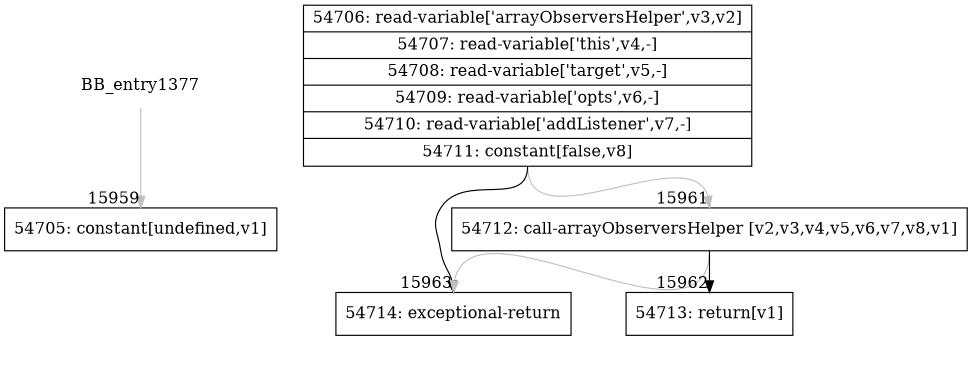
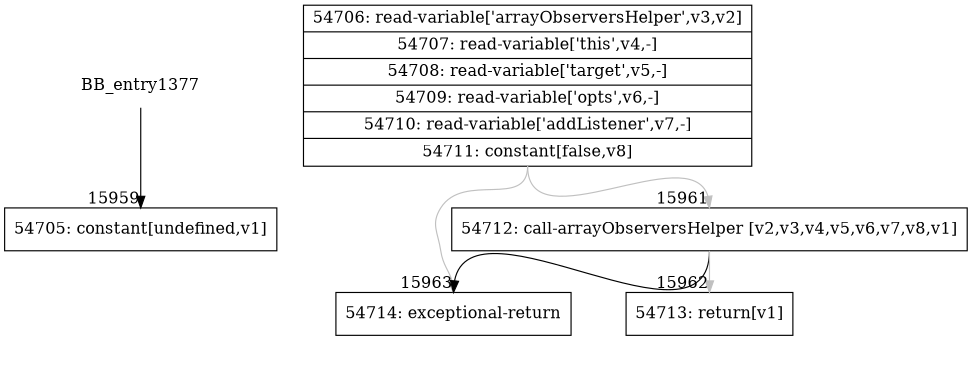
edge "BB_entry1377" -> "54705: constant[undefined,v1]": color gray -> black
edge "54706: read-variable['arrayObserversHelper',v3,v2]" -> "54714: exceptional-return": color black -> gray
edge "54712: call-arrayObserversHelper [v2,v3,v4,v5,v6,v7,v8,v1]" -> "54714: exceptional-return": color gray -> black
edge "54712: call-arrayObserversHelper [v2,v3,v4,v5,v6,v7,v8,v1]" -> "54713: return[v1]": color black -> gray
